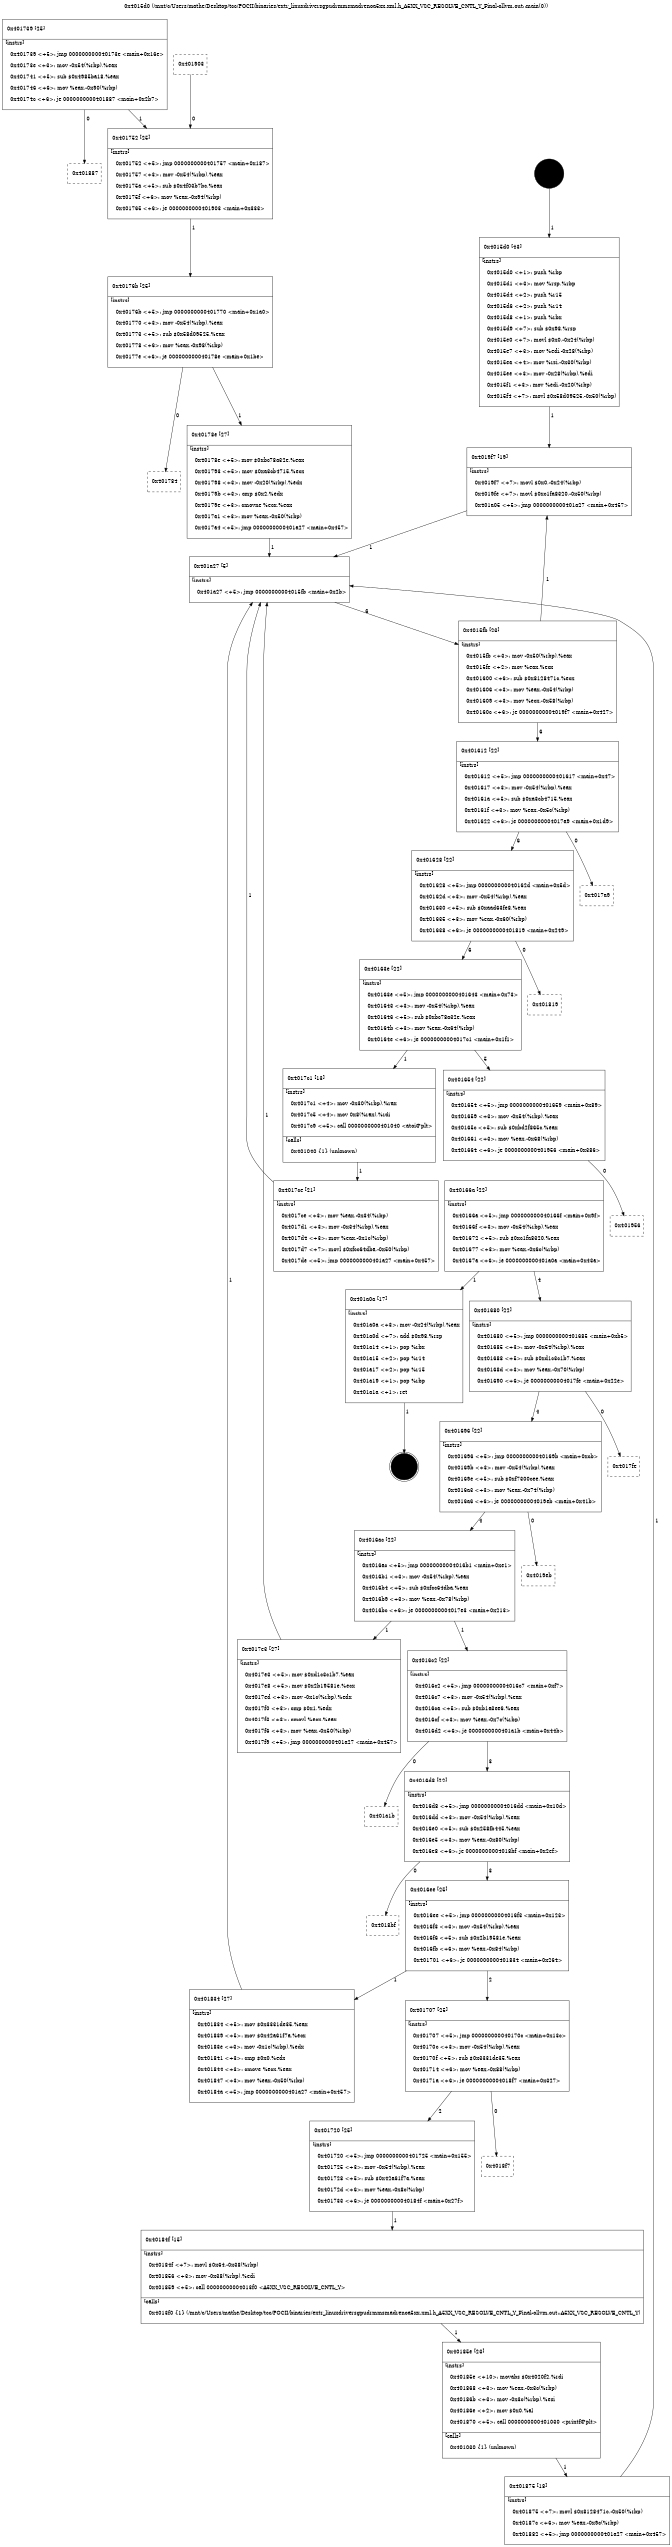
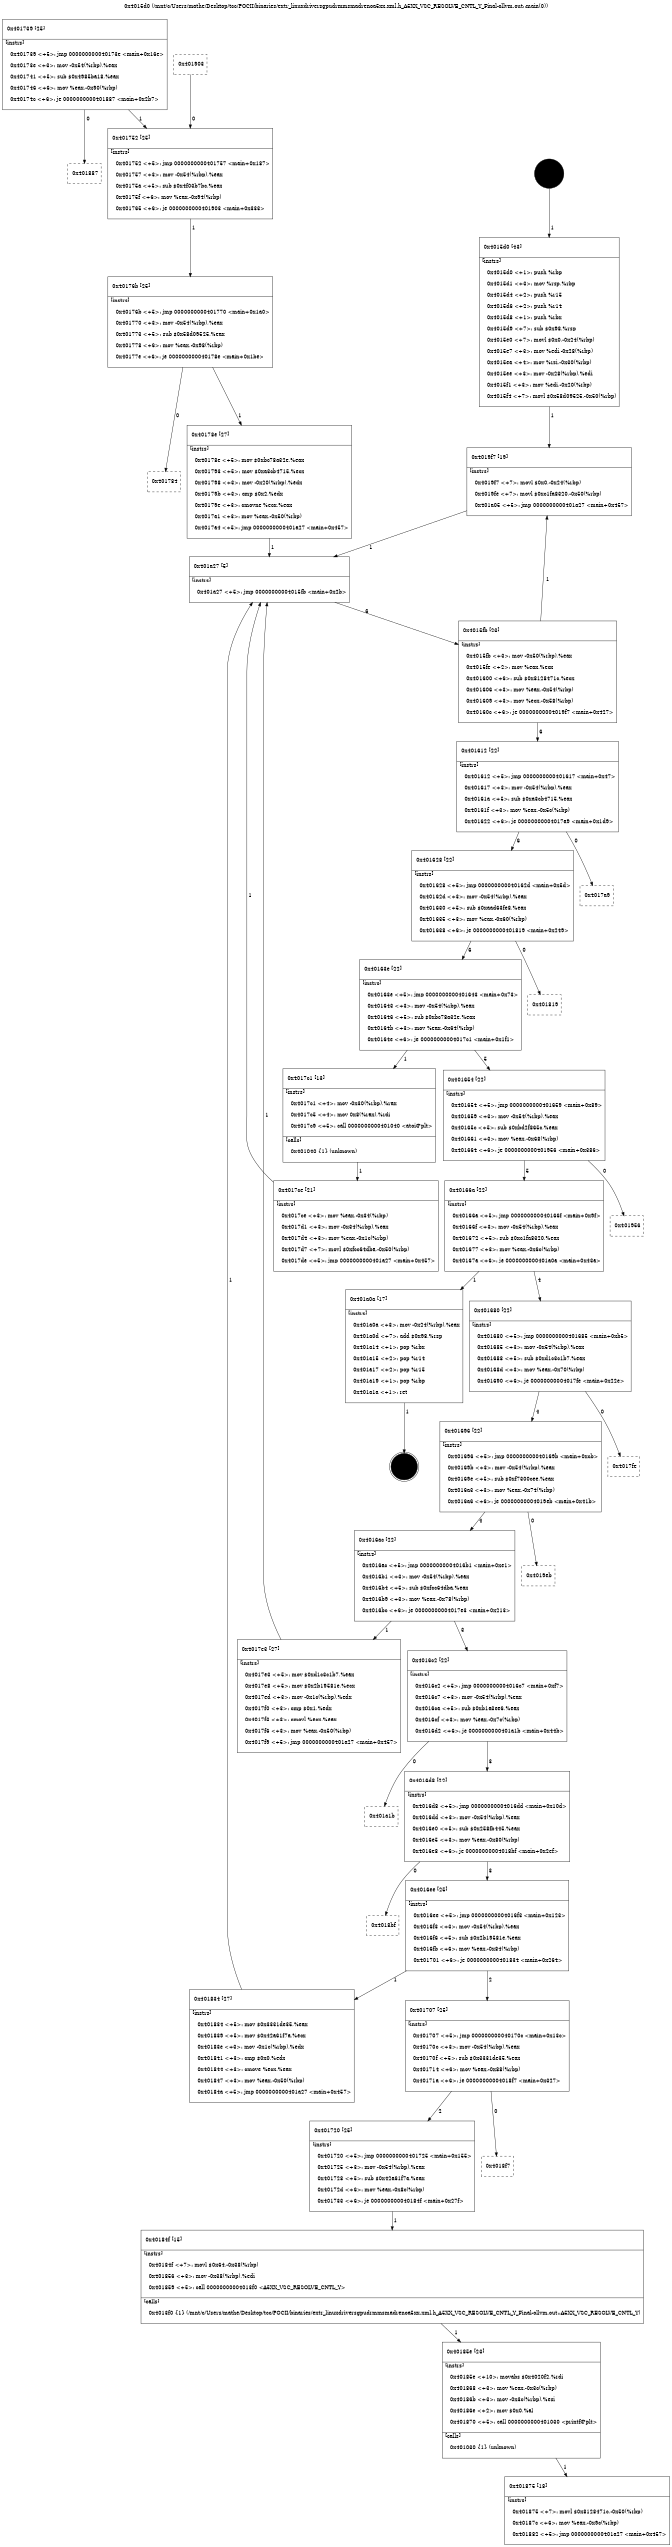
edge "0x401654 [22]" -> "0x40166a [22]": added, label "5"
edge "0x401875 [18]" -> "0x401a27 [5]": removed, label "1"
edge "0x4016ac [22]" -> "0x4016c2 [22]": label " 1" -> " 3"
